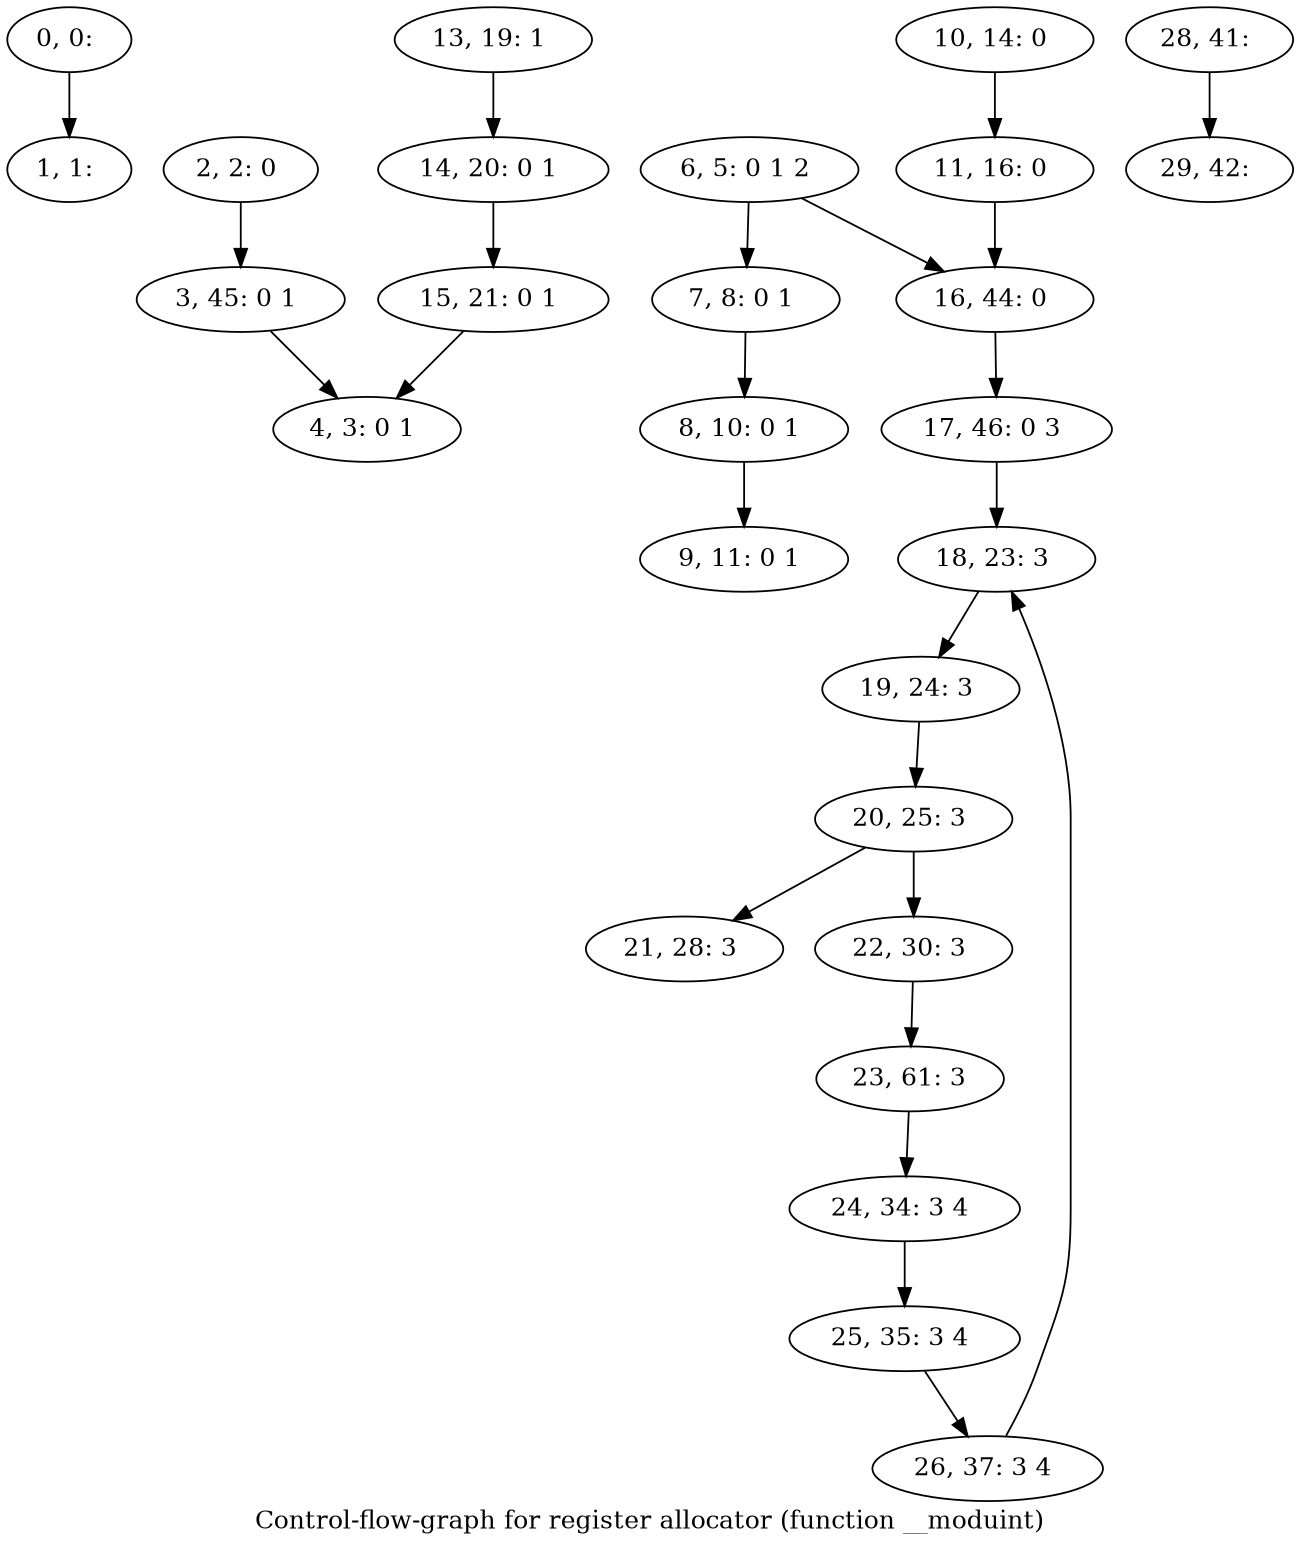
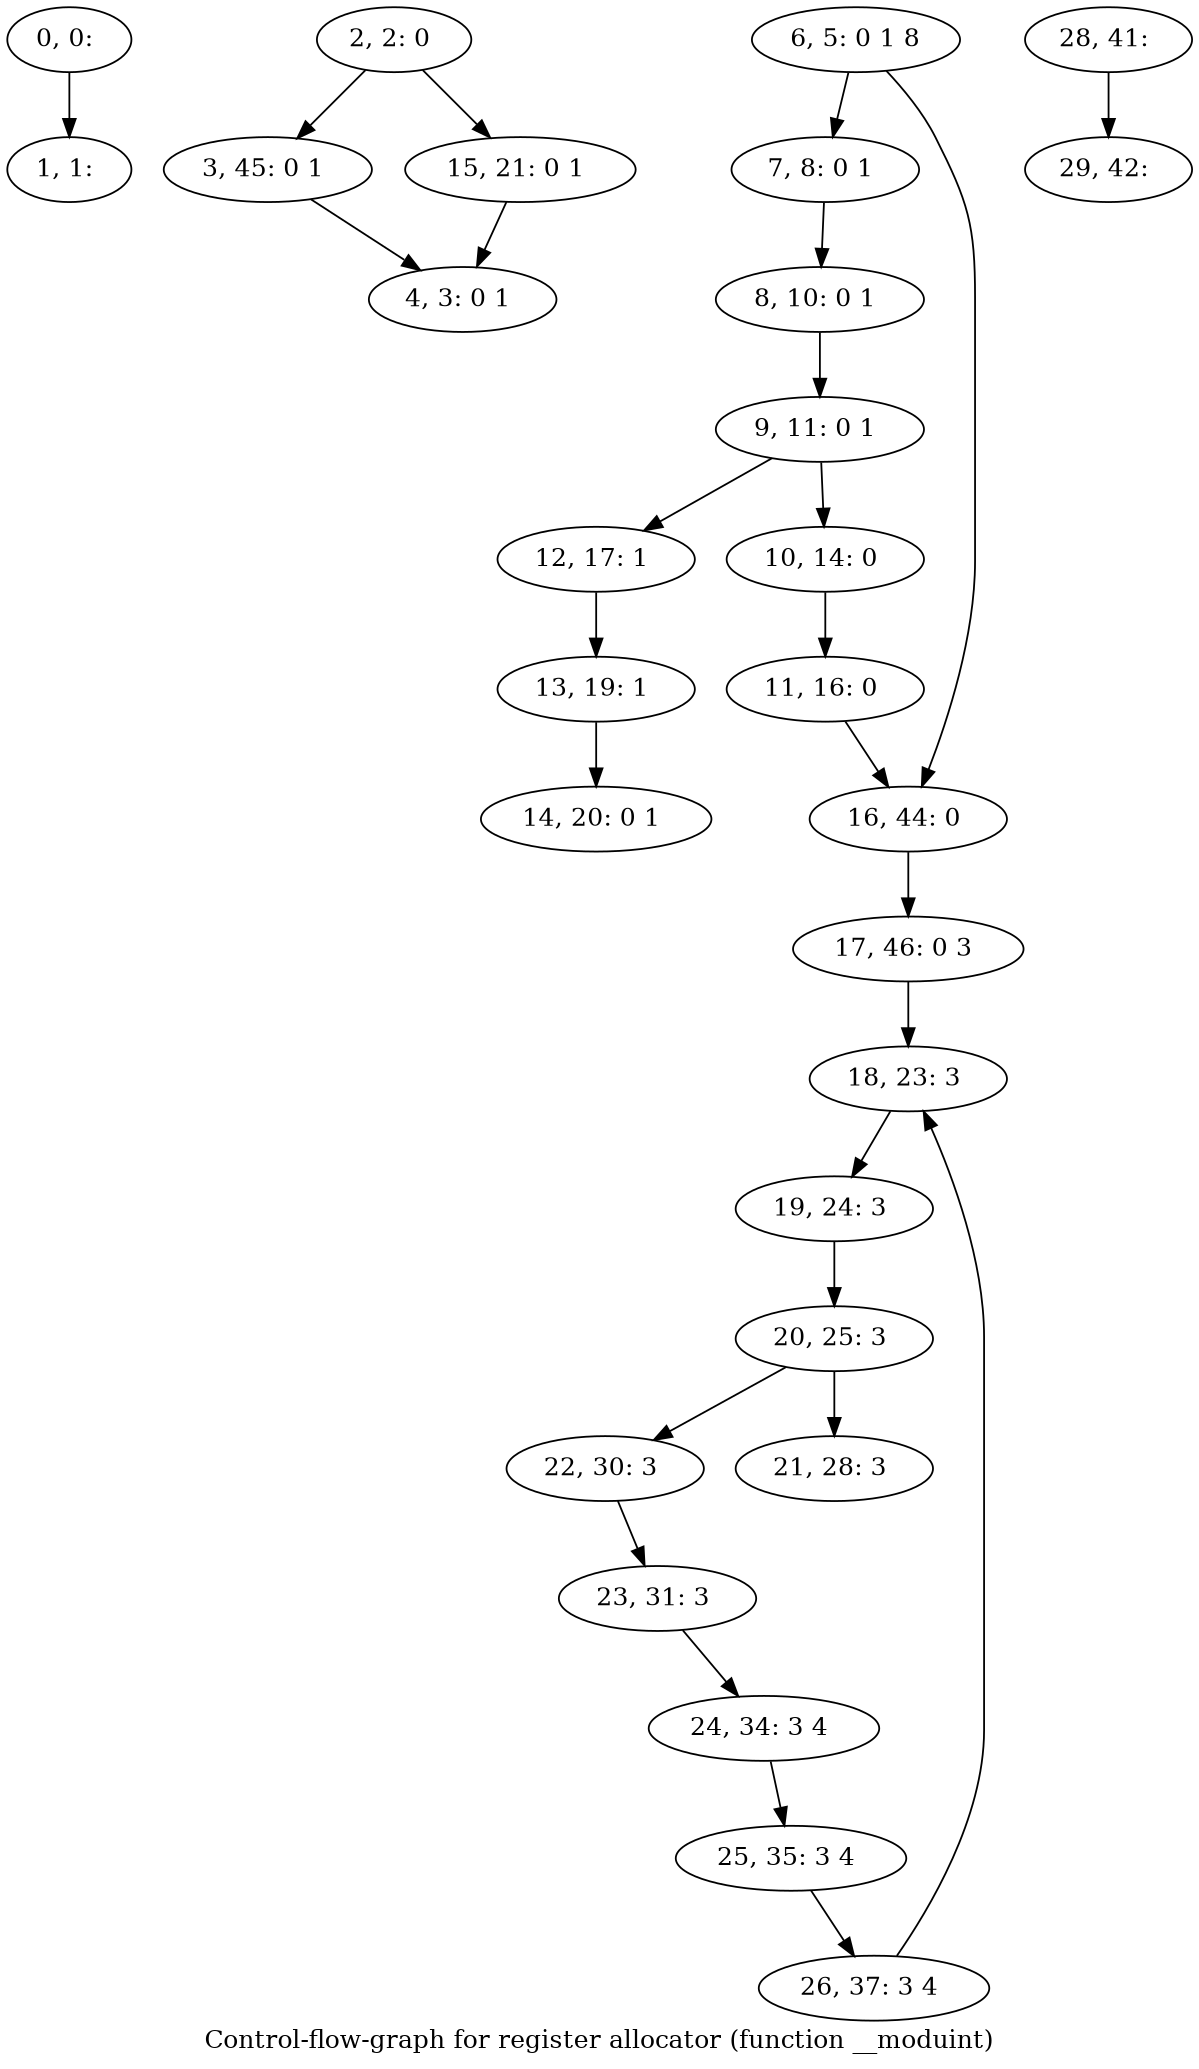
node "6, 5: 0 1 2": label "6, 5: 0 1 2" -> "6, 5: 0 1 8"
edge "14, 20: 0 1" -> "15, 21: 0 1": now "2, 2: 0" -> "15, 21: 0 1"
edge "9, 11: 0 1" -> "10, 14: 0": added
node "12, 17: 1": added
node "23, 61: 3": label "23, 61: 3" -> "23, 31: 3"
